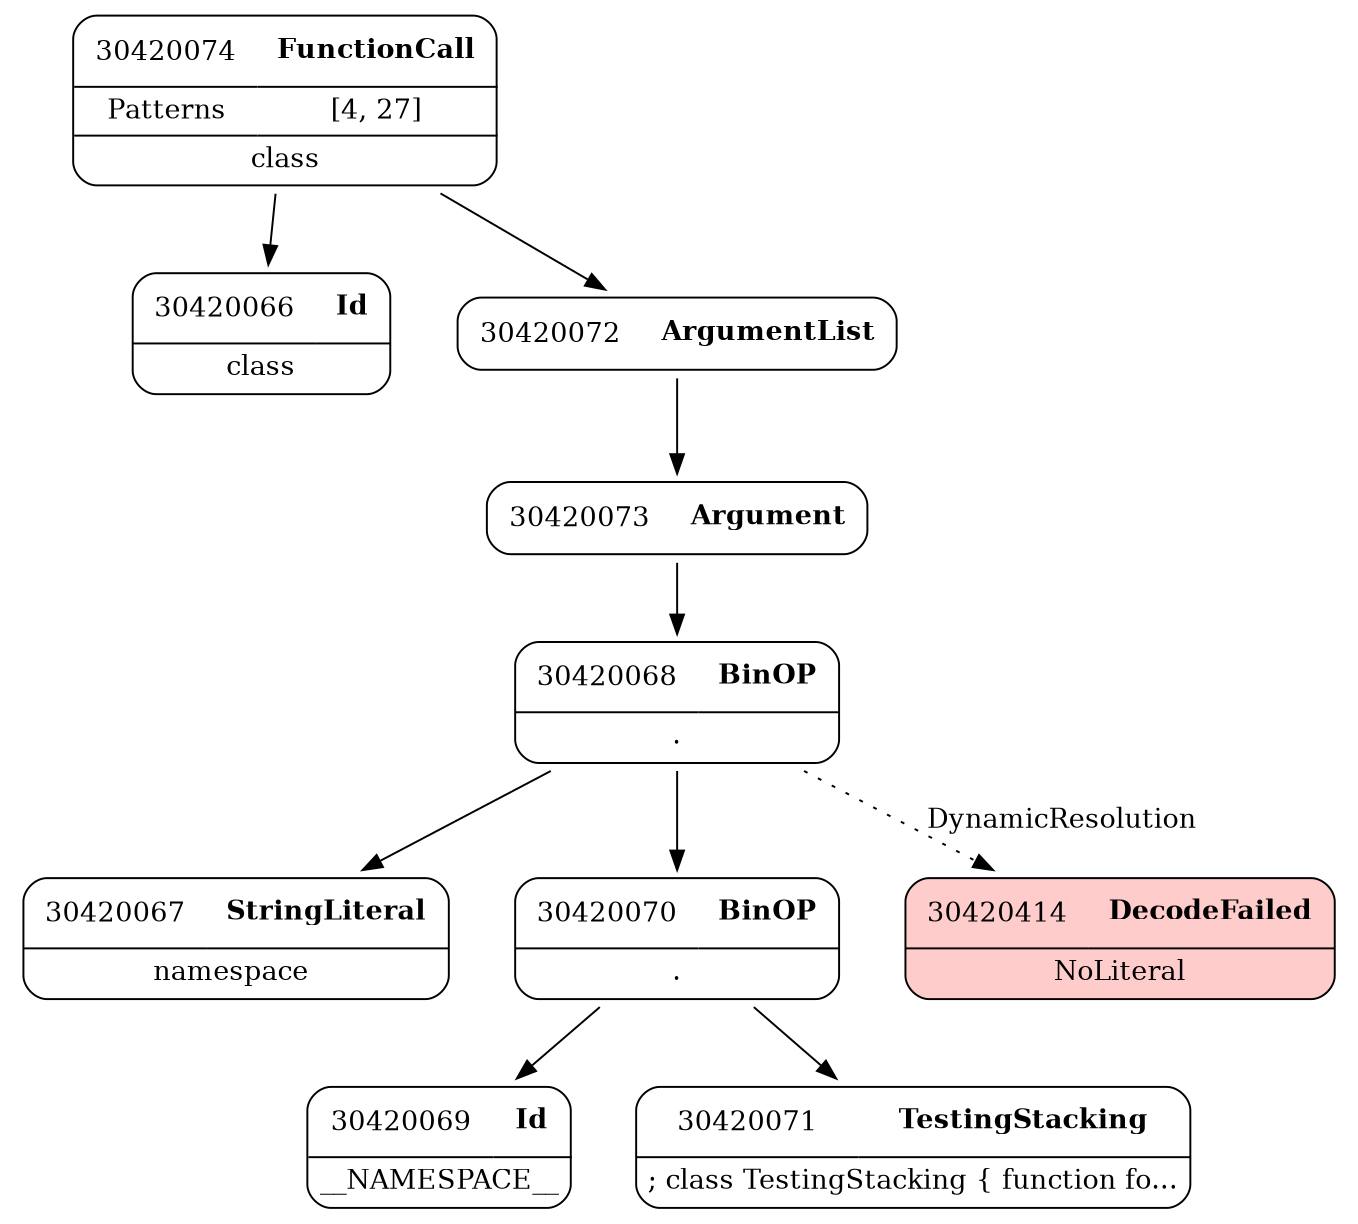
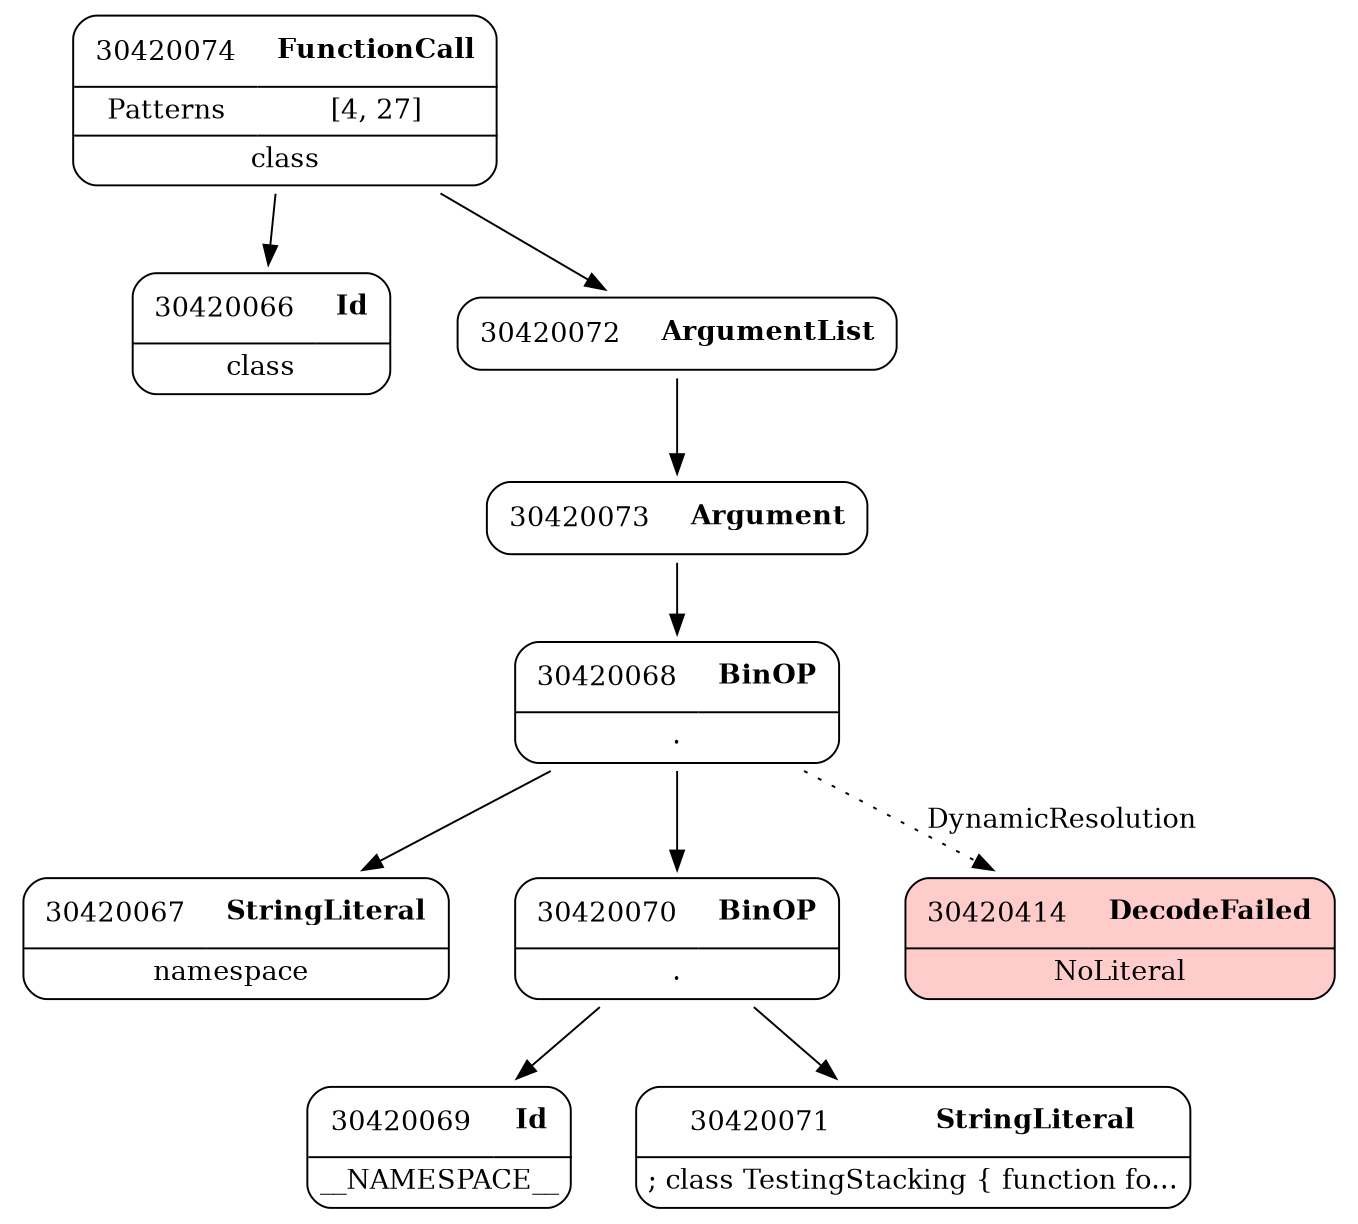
node "30420071": text "TestingStacking" -> "StringLiteral"
